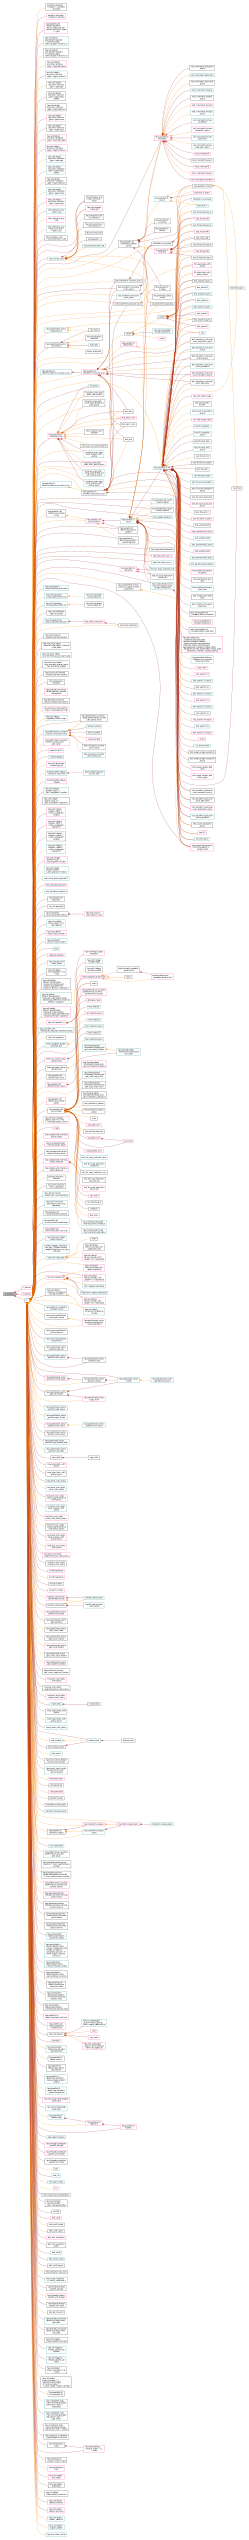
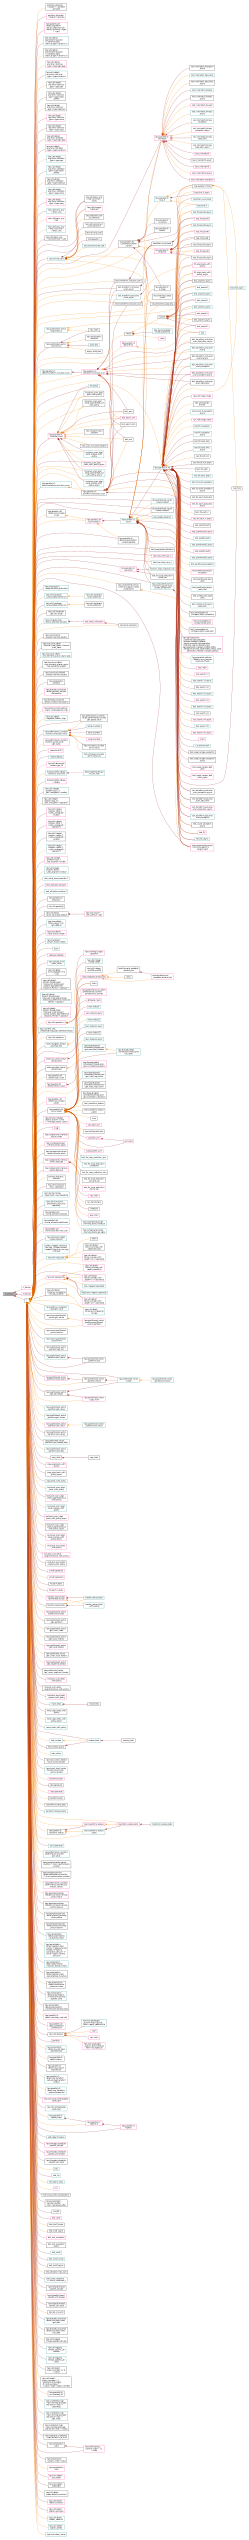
node "hpx::parallel::v1:: detail::seg_reduce:: parallel": removed
